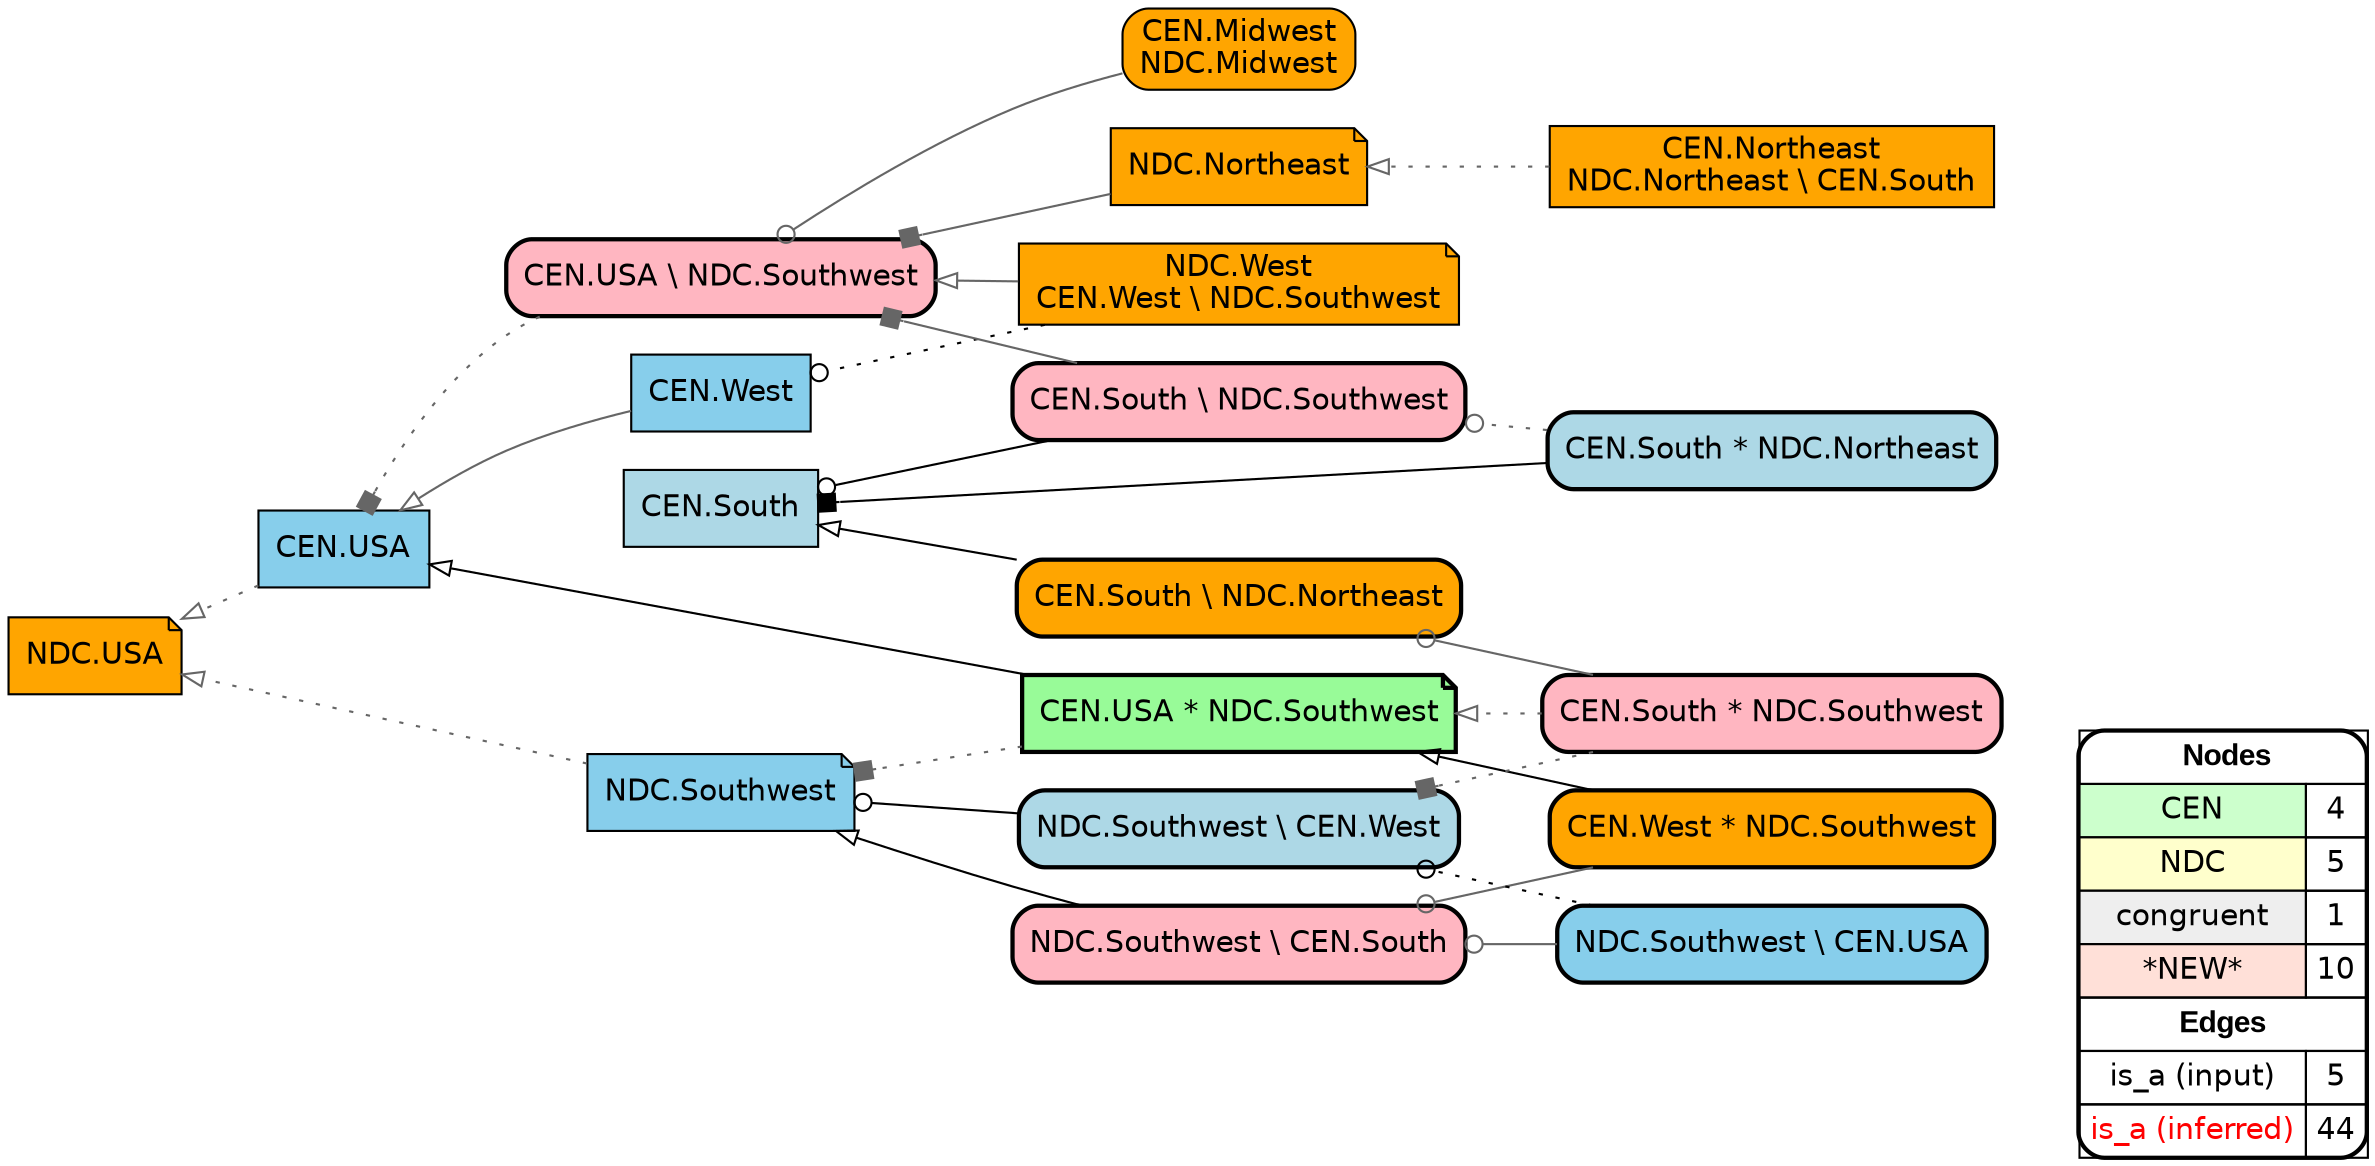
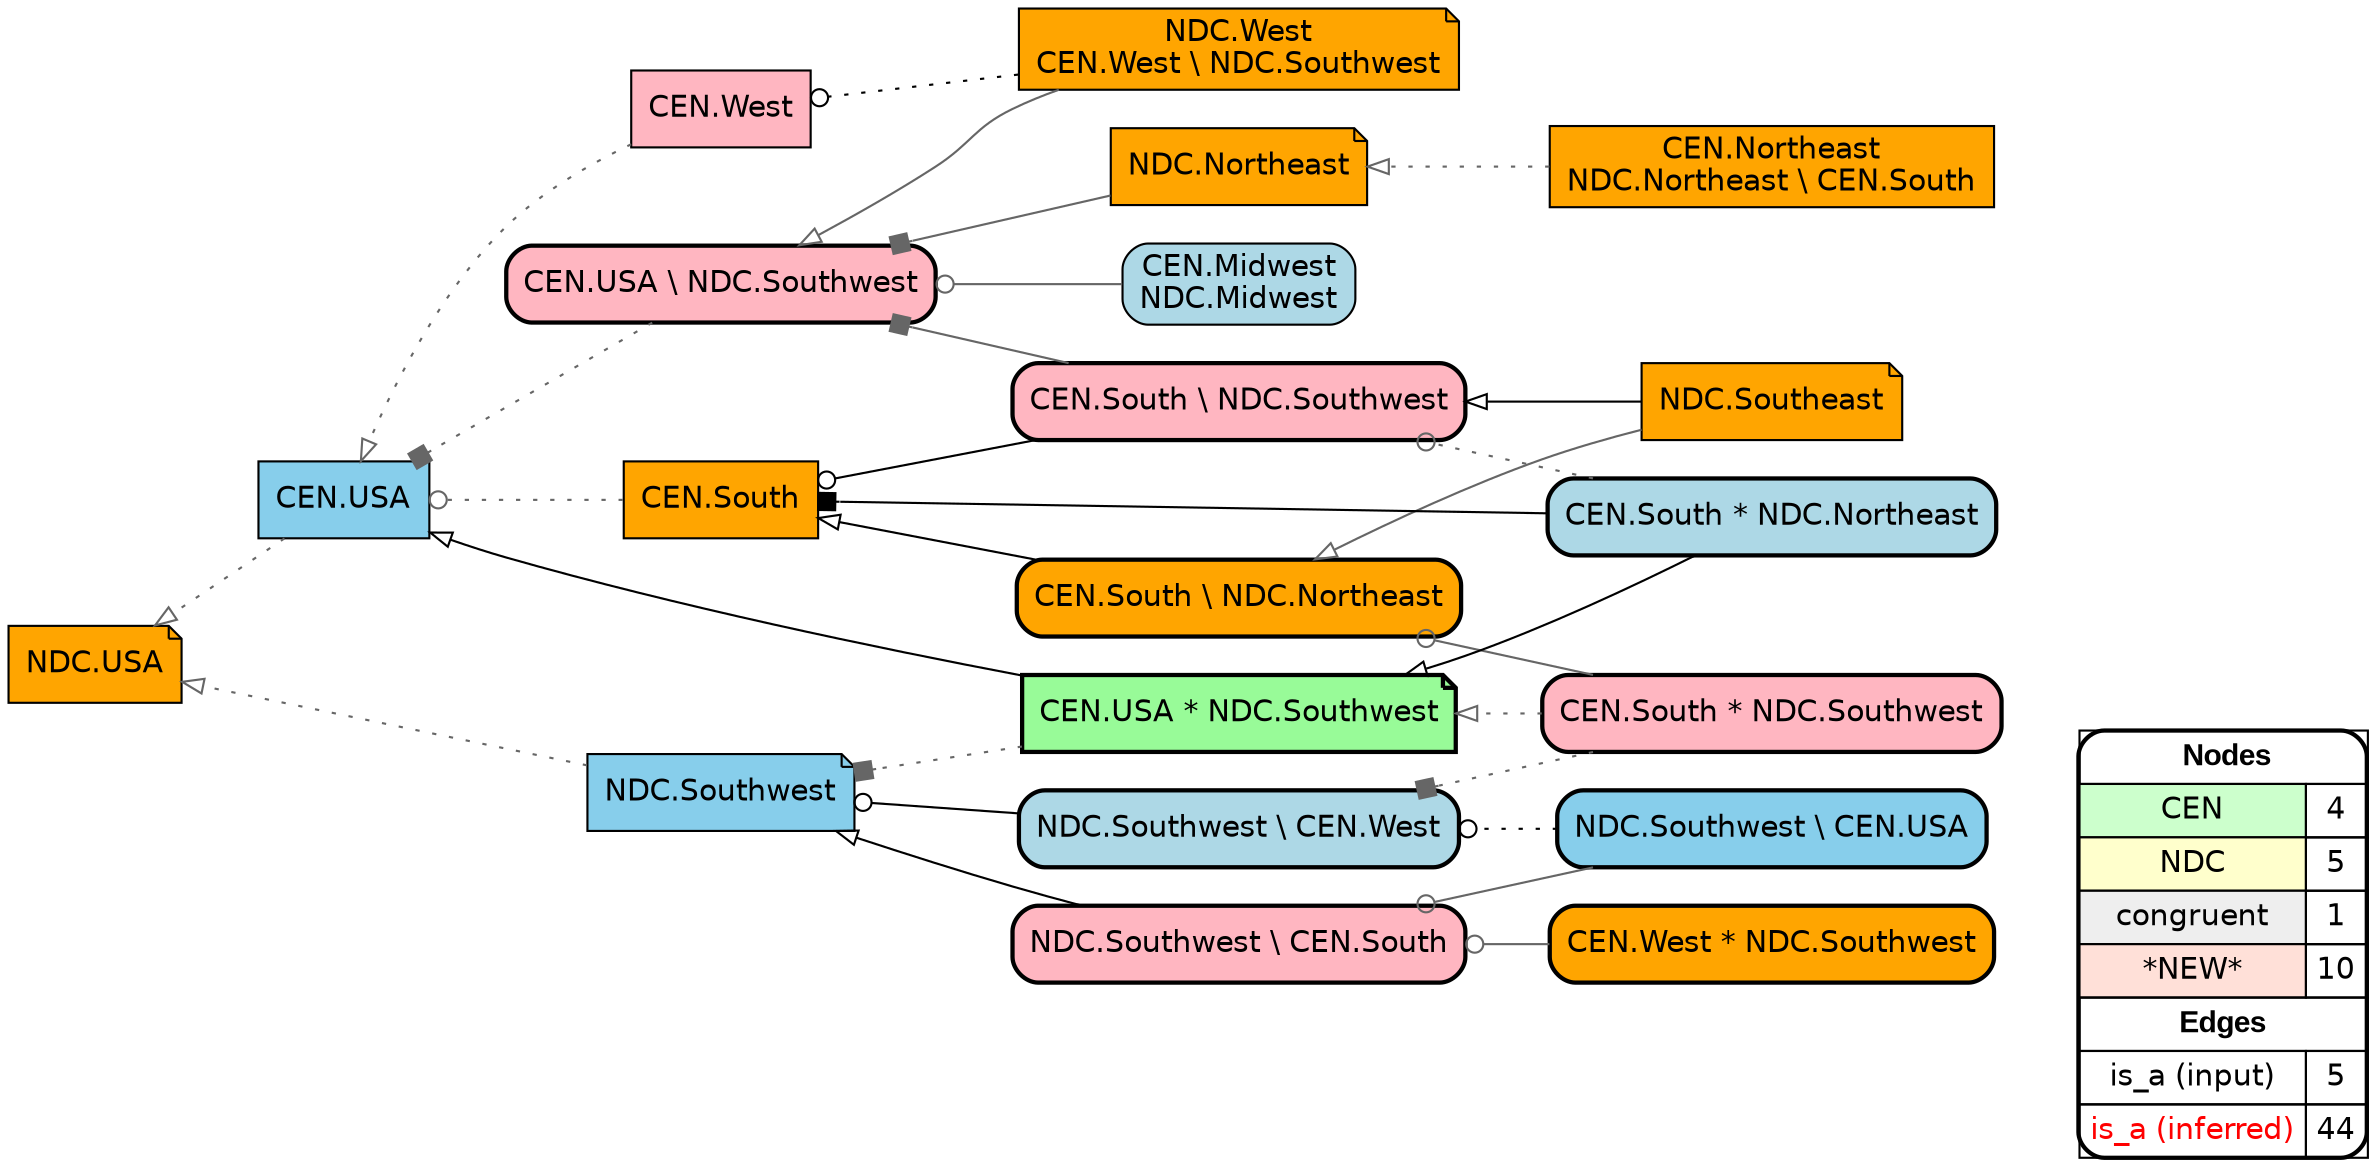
node "CEN.Midwest NDC.Midwest": fillcolor orange -> lightblue
node "CEN.West": fillcolor skyblue -> lightpink
node "NDC.Southeast": added
edge "CEN.West" -> "CEN.USA": style solid -> dotted
edge "CEN.South" -> "CEN.USA": added
node "CEN.South": fillcolor lightblue -> orange
edge "CEN.West * NDC.Southwest" -> "CEN.USA * NDC.Southwest": now "CEN.South * NDC.Northeast" -> "CEN.USA * NDC.Southwest"
